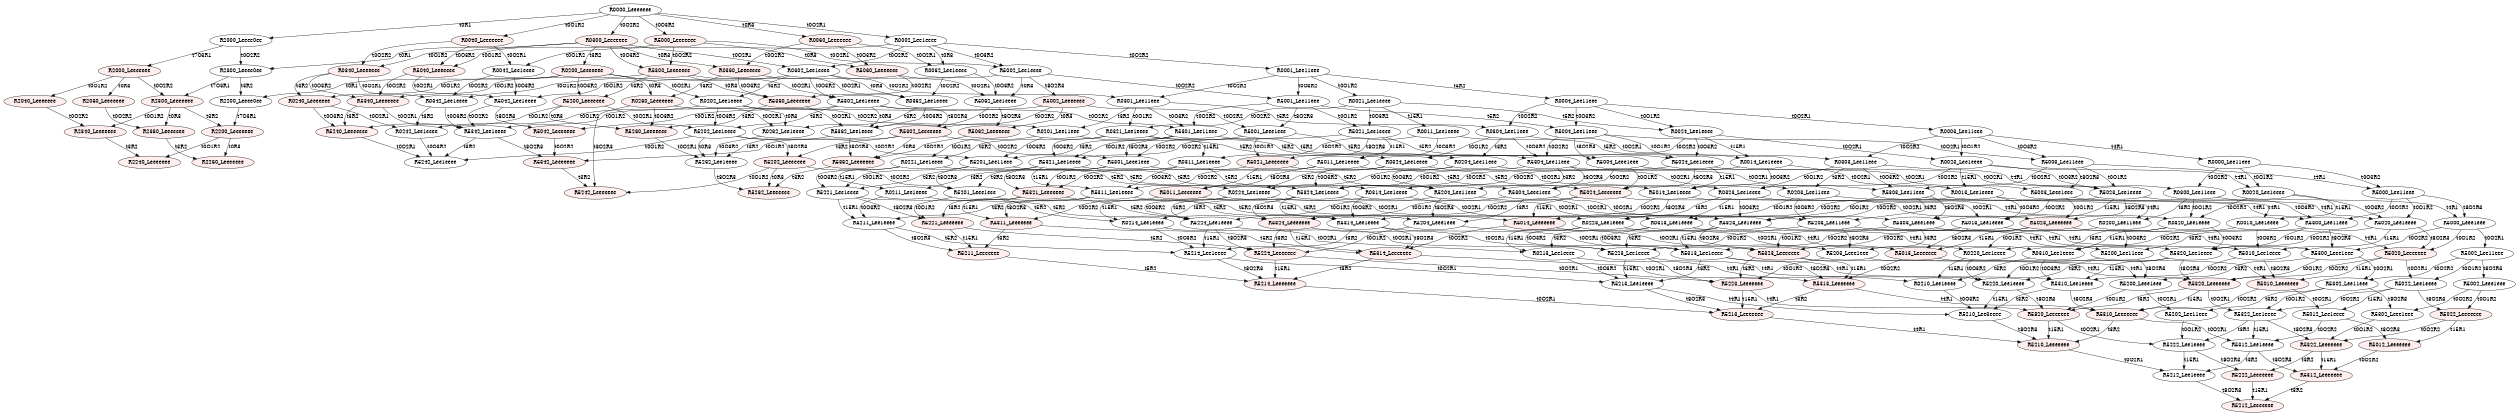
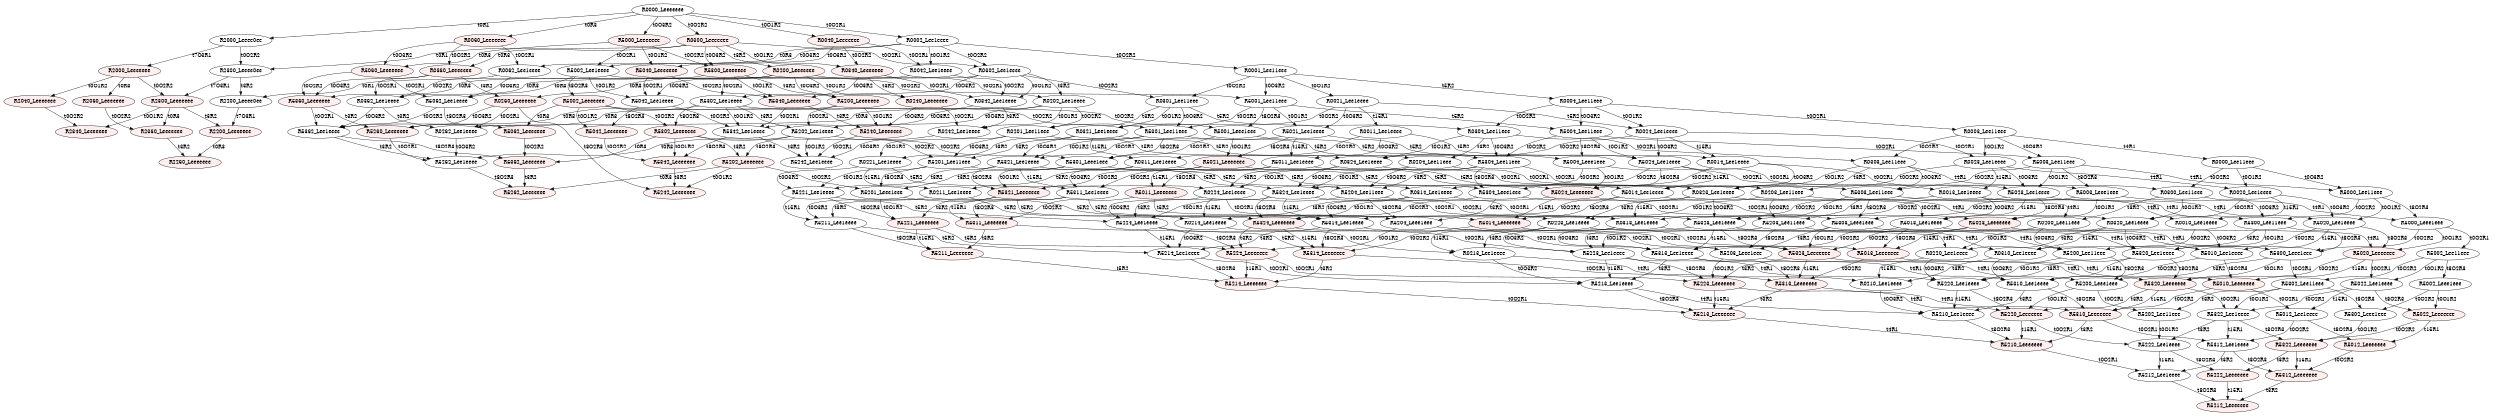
node "R2240_Leeeeeee": removed
node "R5210_Lee3eeee": label "R5210_Lee3eeee" -> "R5210_Lee1eeee"
node "R5820_Leeeeeee": label "R5820_Leeeeeee" -> "R5220_Leeeeeee"
